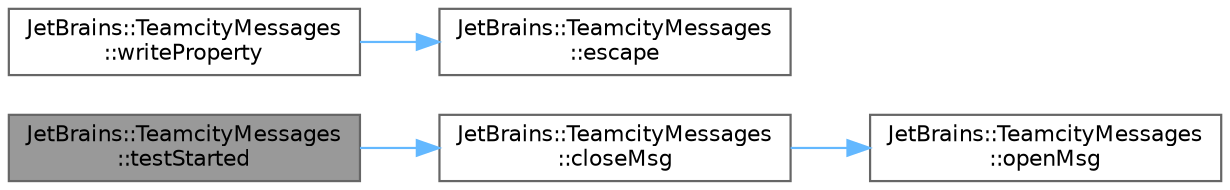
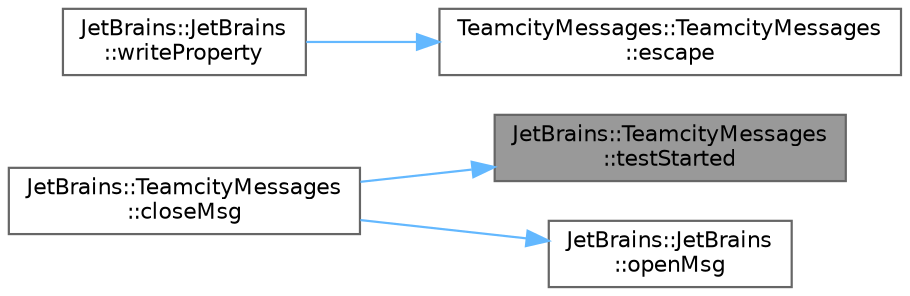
node "JetBrains::TeamcityMessages ::writeProperty": label "JetBrains::TeamcityMessages ::writeProperty" -> "JetBrains::JetBrains ::writeProperty"
node "JetBrains::TeamcityMessages ::escape": label "JetBrains::TeamcityMessages ::escape" -> "TeamcityMessages::TeamcityMessages ::escape"
edge "JetBrains::TeamcityMessages ::testStarted" -> "JetBrains::TeamcityMessages ::closeMsg": reversed
node "JetBrains::TeamcityMessages ::openMsg": label "JetBrains::TeamcityMessages ::openMsg" -> "JetBrains::JetBrains ::openMsg"
